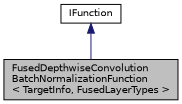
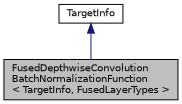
node "IFunction": label "IFunction" -> "TargetInfo"
